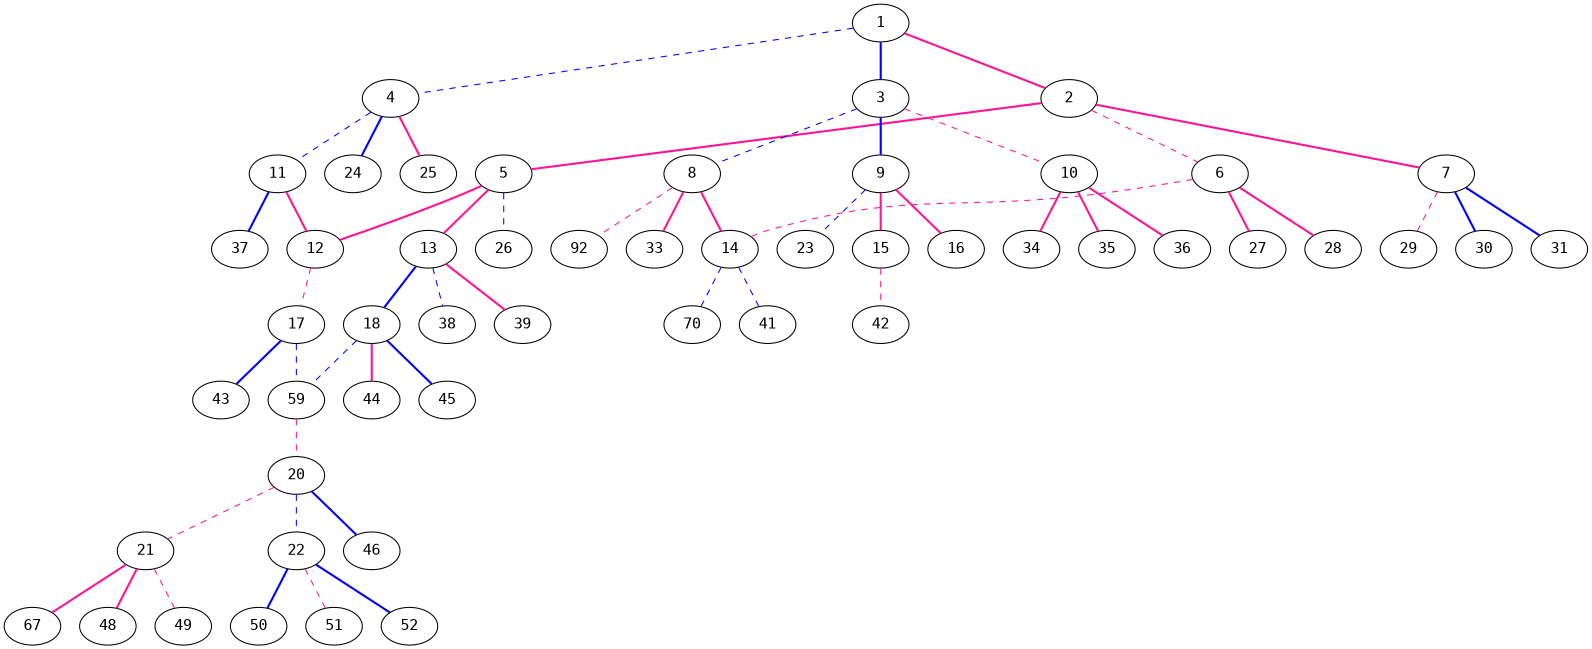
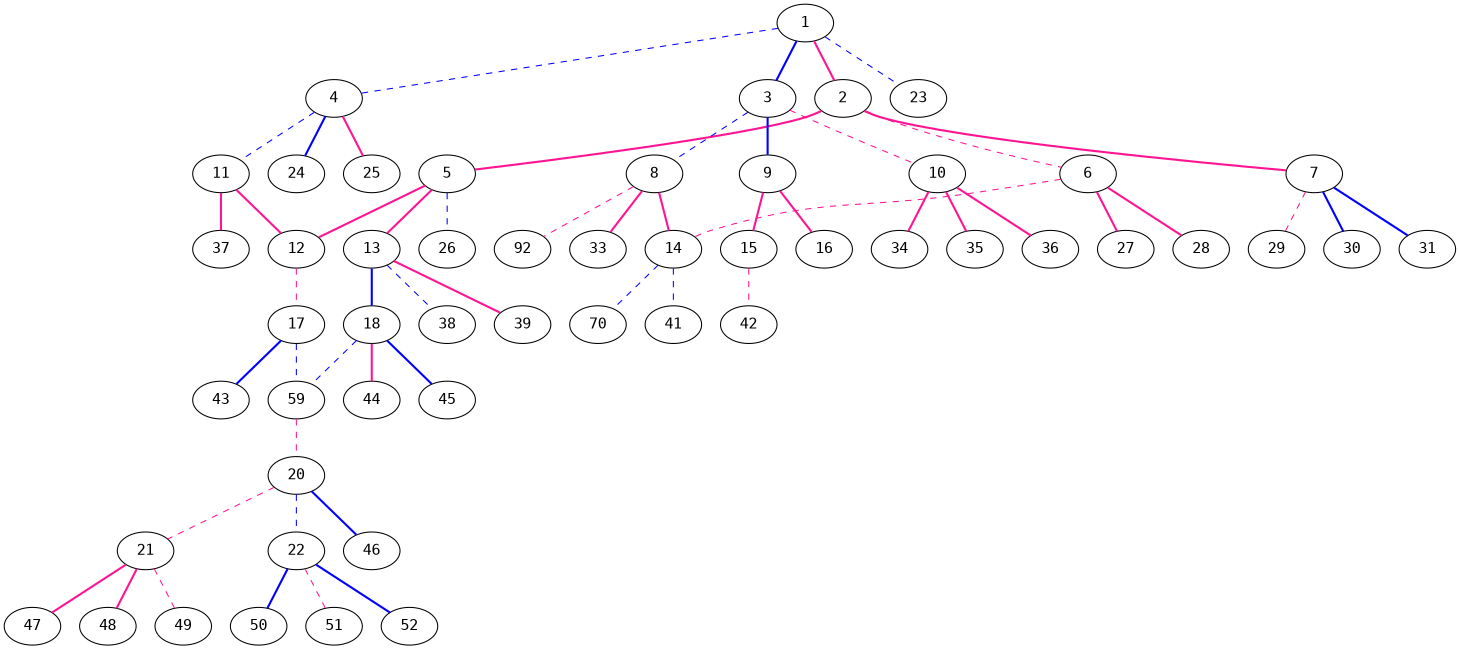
edge "9" -- "23": now "1" -- "23"
edge "11" -- "37": color blue -> deeppink
node "67": label "67" -> "47"
